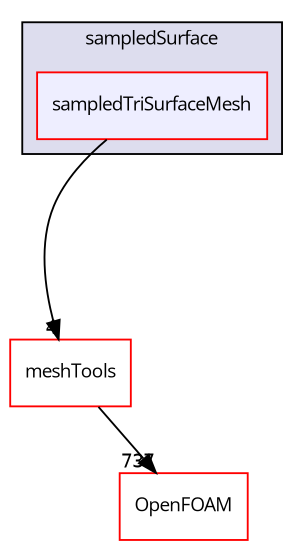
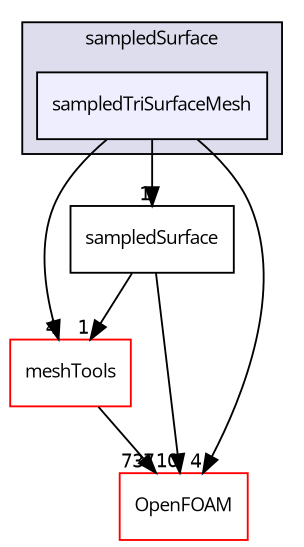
node "sampledTriSurfaceMesh": color red -> black
node "sampledSurface": added
edge "sampledTriSurfaceMesh" -> "OpenFOAM": added
